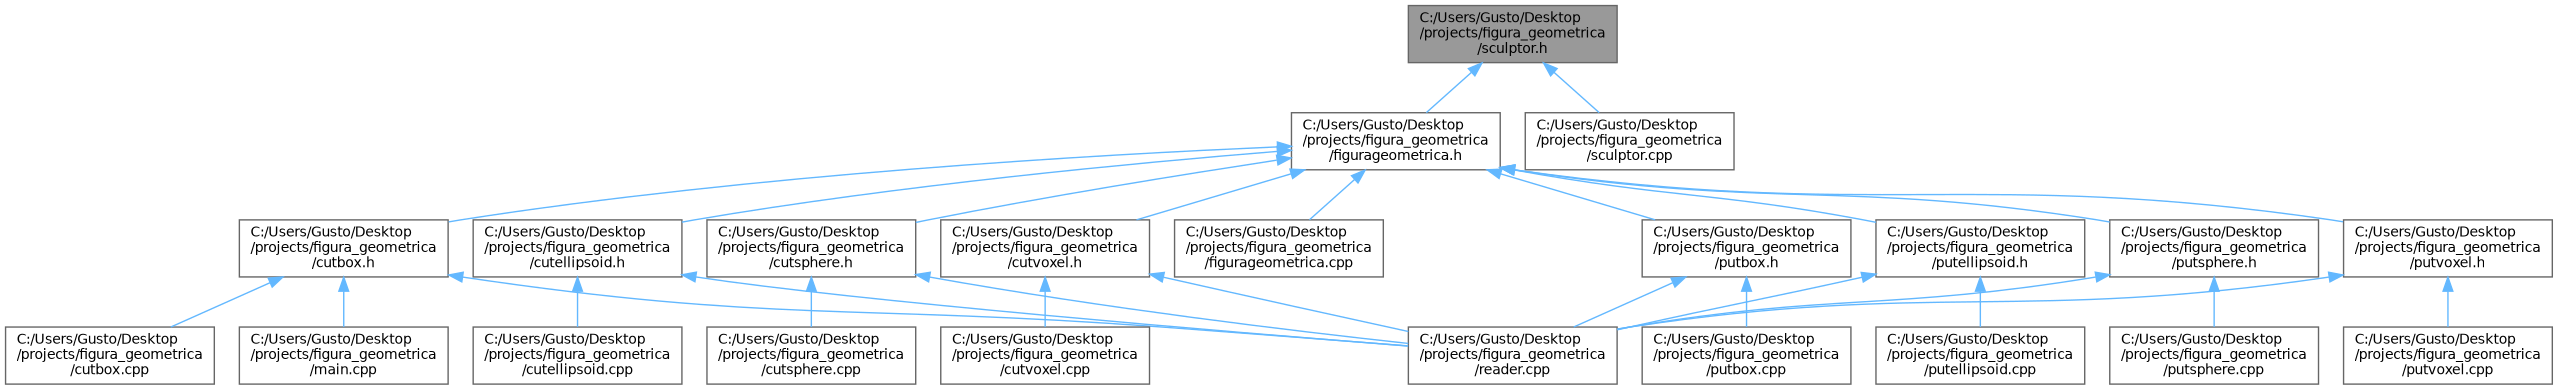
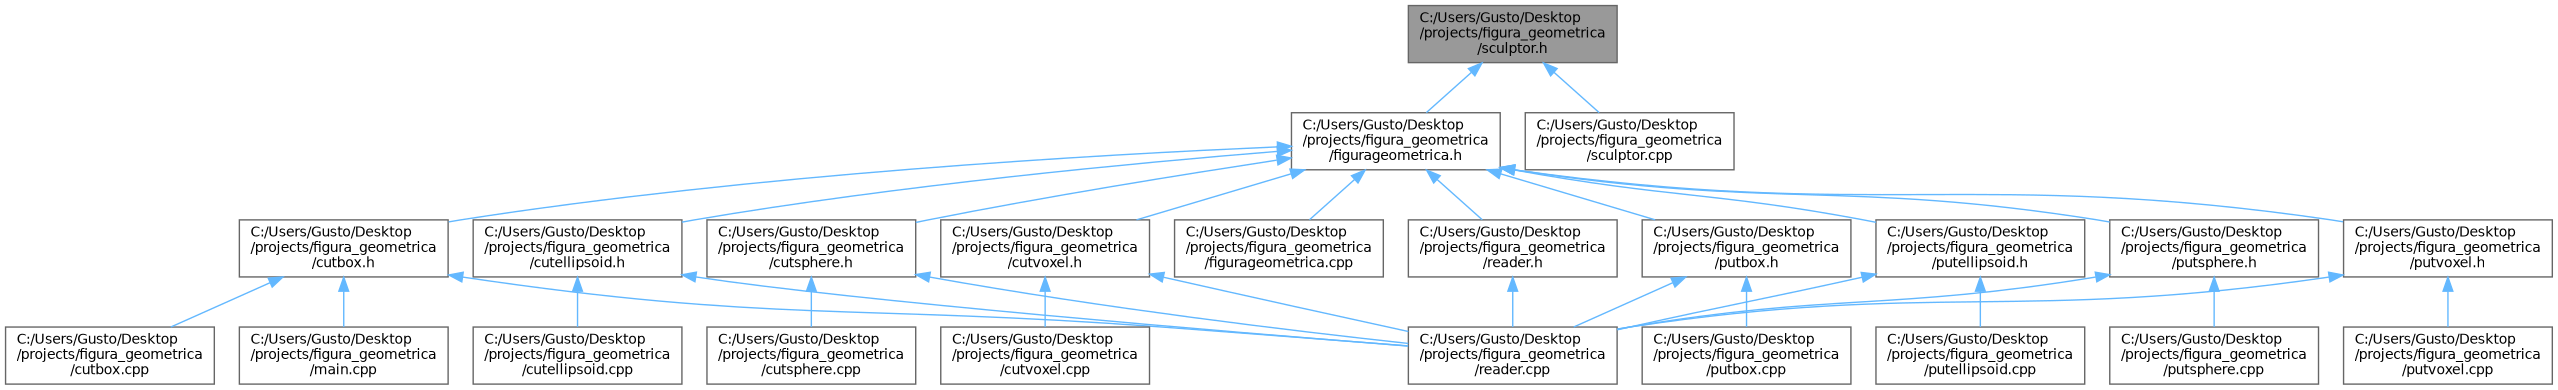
node "C:/Users/Gusto/Desktop /projects/figura_geometrica /reader.h": added
